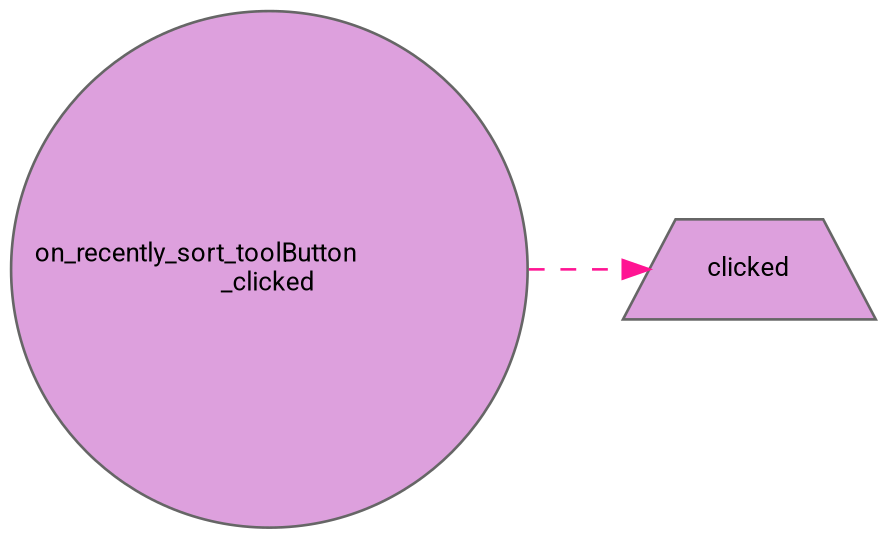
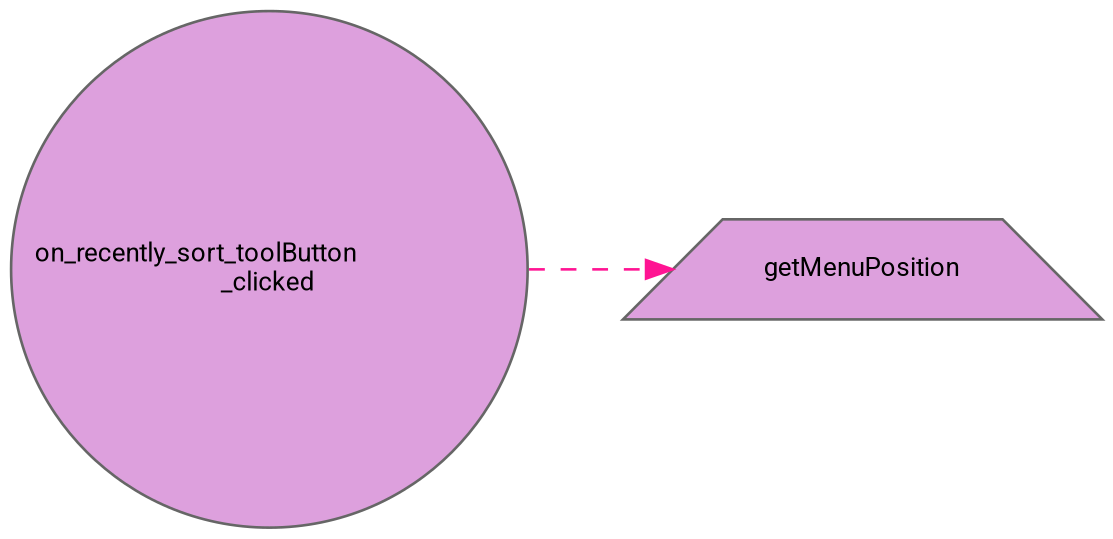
node "clicked": label "clicked" -> "getMenuPosition"
